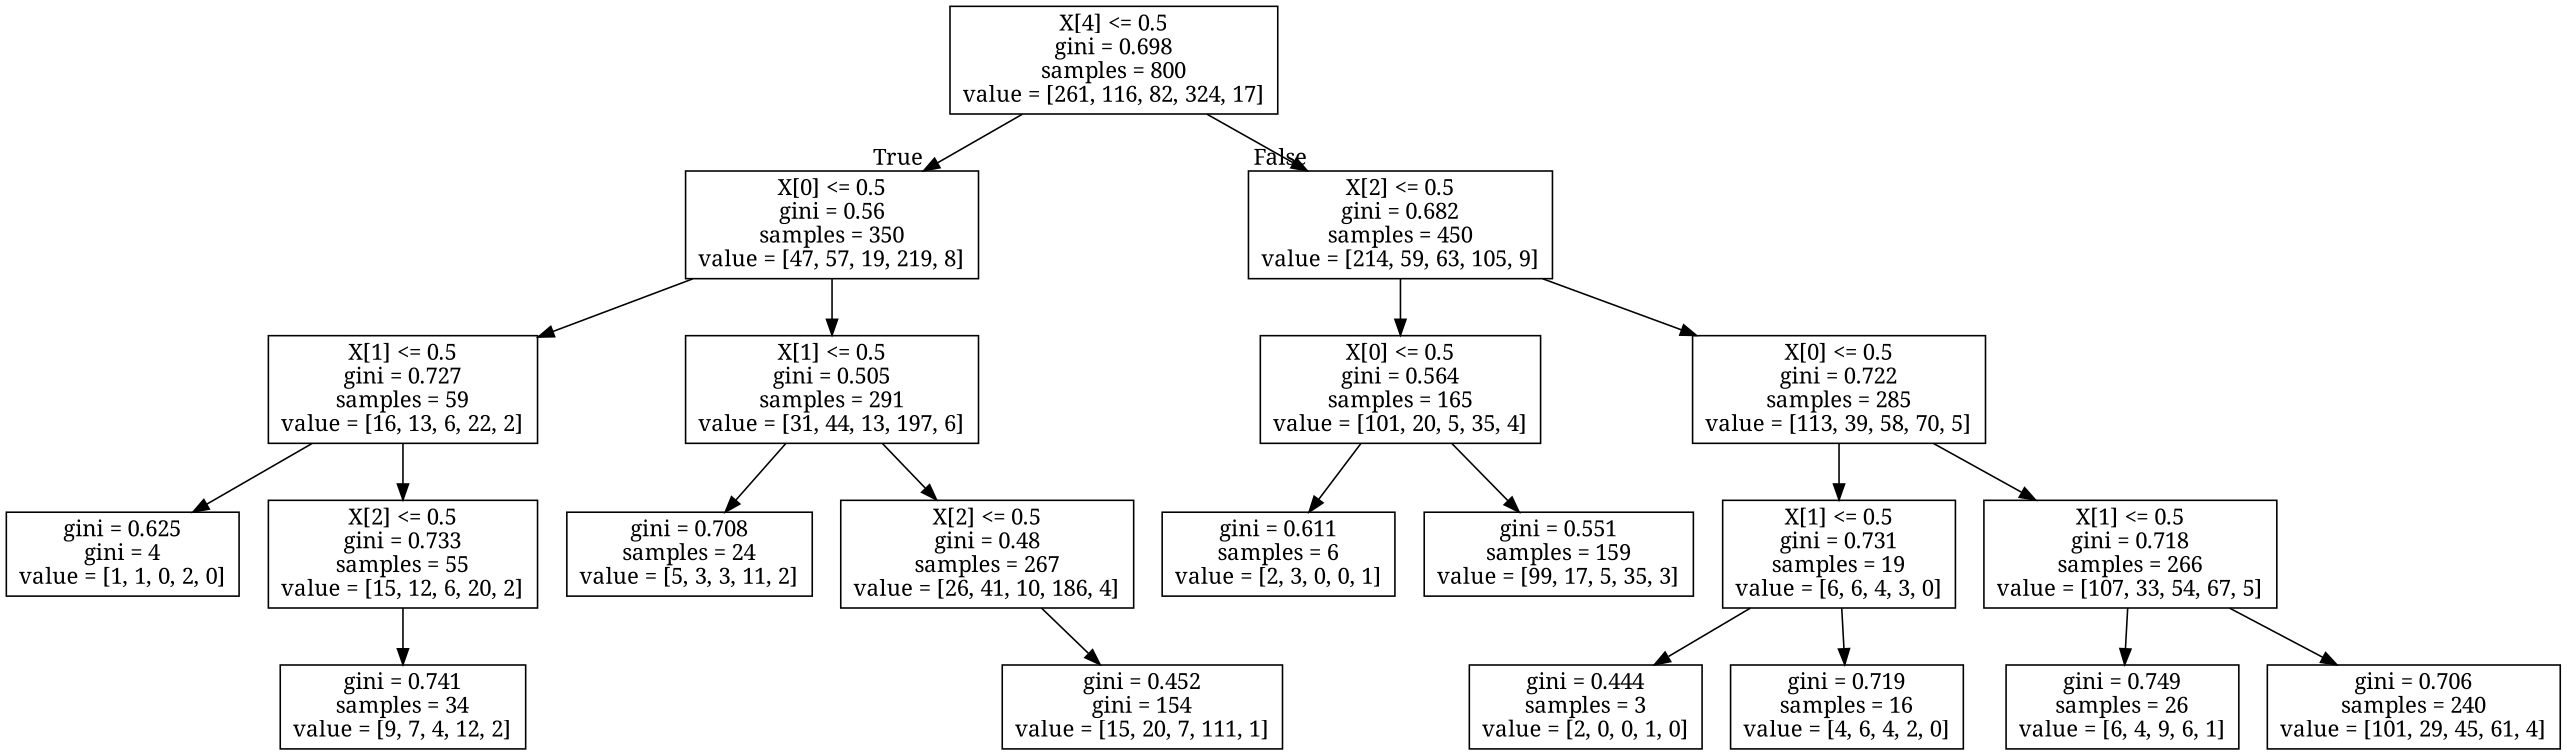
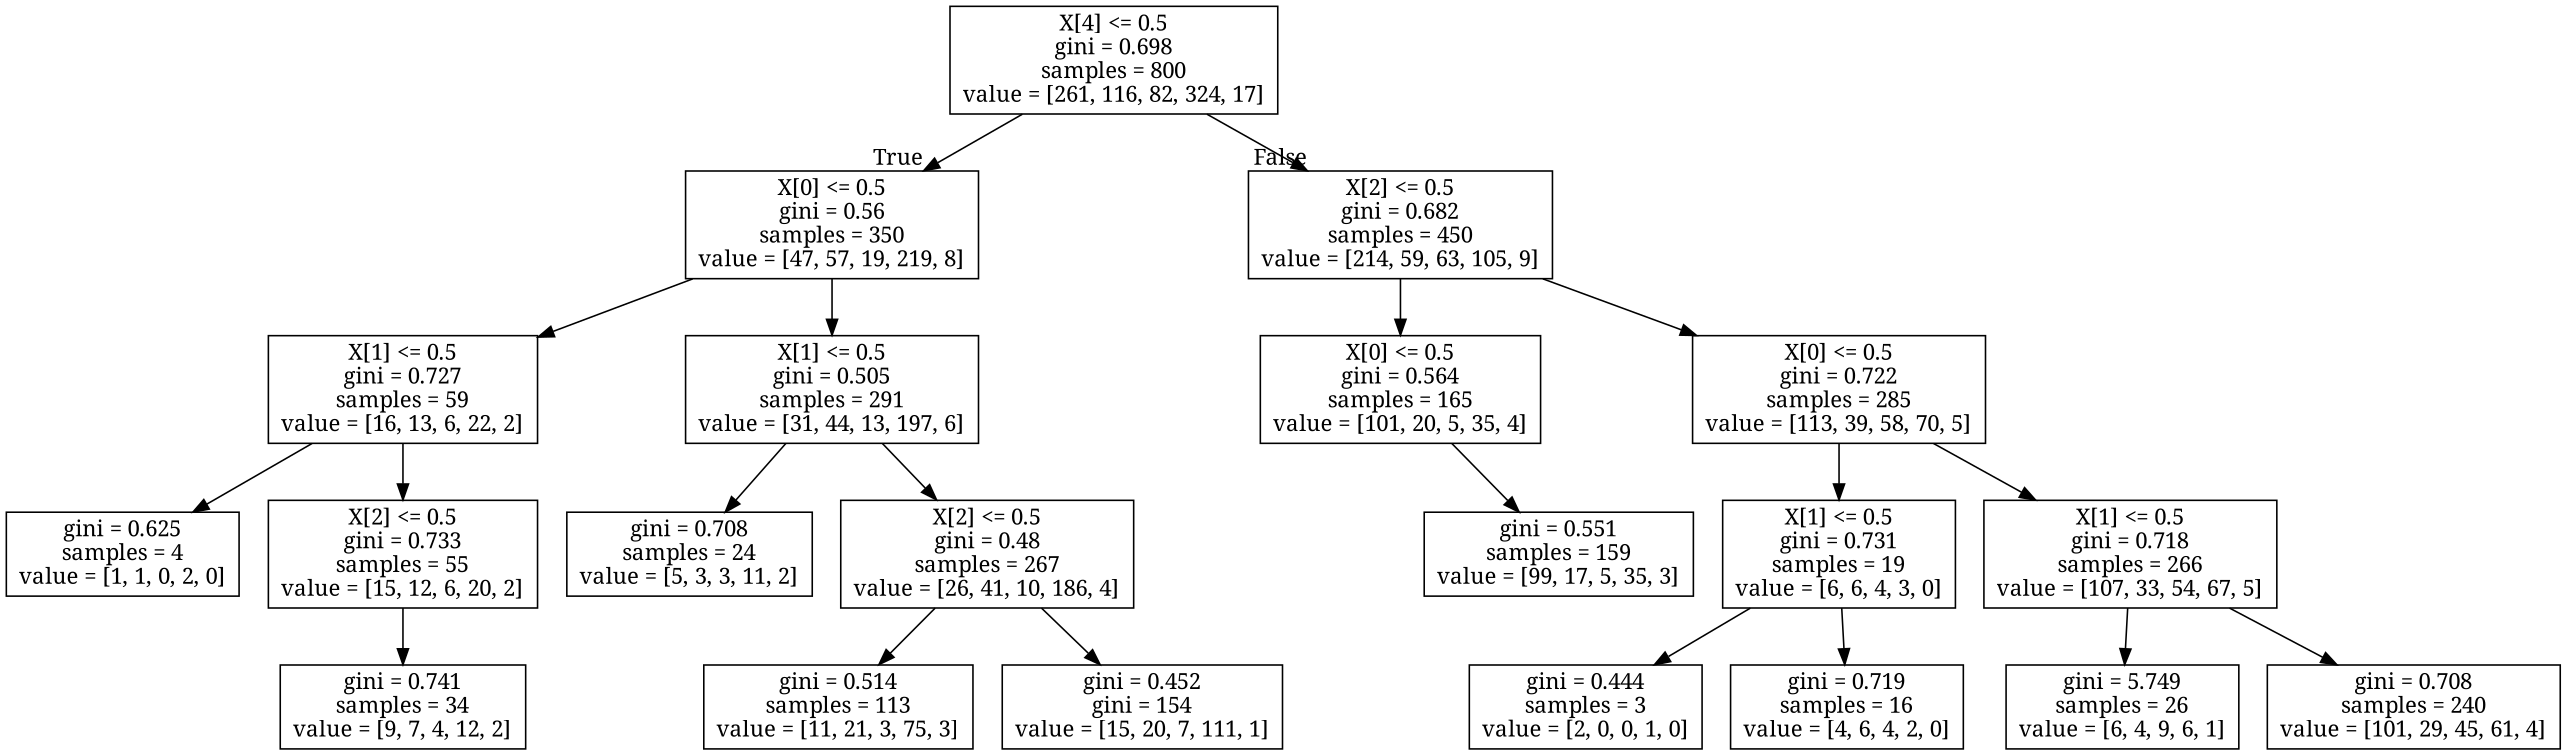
node "gini = 0.625 gini = 4 value = [1, 1, 0, 2, 0]": label "gini = 0.625 gini = 4 value = [1, 1, 0, 2, 0]" -> "gini = 0.625 samples = 4 value = [1, 1, 0, 2, 0]"
node "gini = 0.611 samples = 6 value = [2, 3, 0, 0, 1]": removed
node "gini = 0.514 samples = 113 value = [11, 21, 3, 75, 3]": added
node "gini = 0.749 samples = 26 value = [6, 4, 9, 6, 1]": label "gini = 0.749 samples = 26 value = [6, 4, 9, 6, 1]" -> "gini = 5.749 samples = 26 value = [6, 4, 9, 6, 1]"
node "gini = 0.706 samples = 240 value = [101, 29, 45, 61, 4]": label "gini = 0.706 samples = 240 value = [101, 29, 45, 61, 4]" -> "gini = 0.708 samples = 240 value = [101, 29, 45, 61, 4]"
